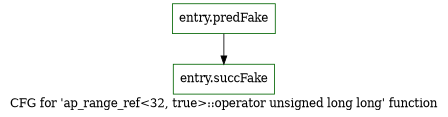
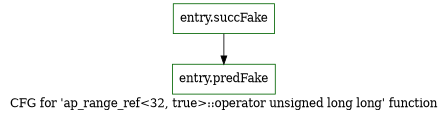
edge "entry.predFake" -> "entry.succFake": reversed
